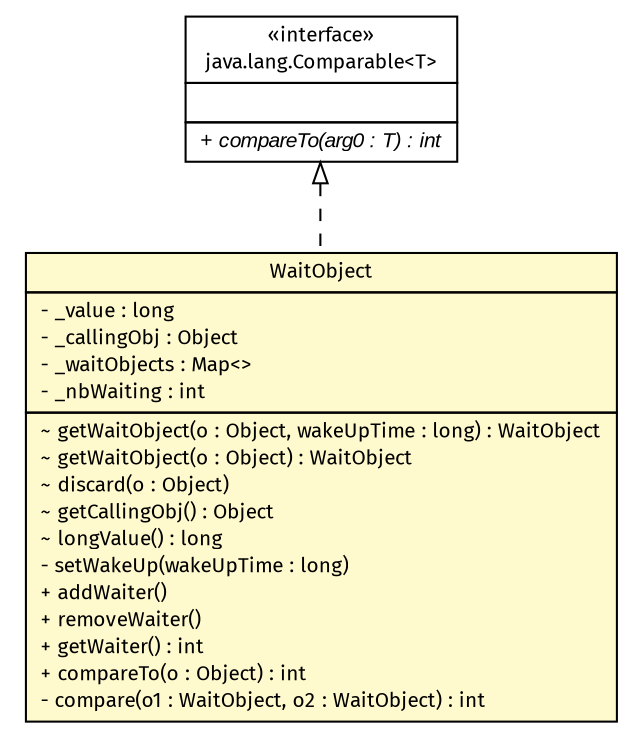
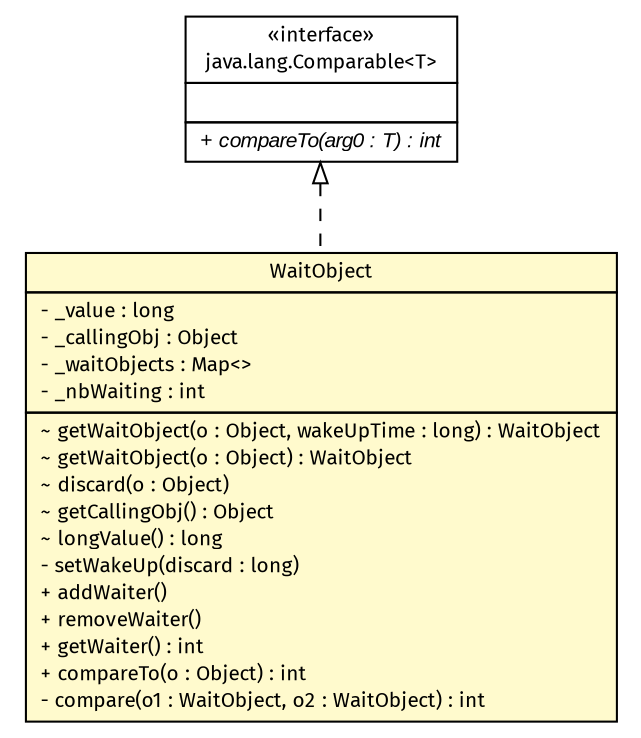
node "WaitObject": text "- setWakeUp(wakeUpTime : long)" -> "- setWakeUp(discard : long)"
